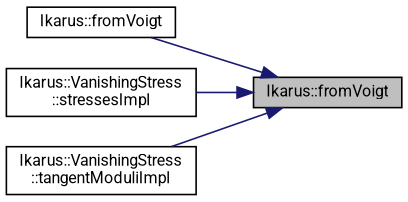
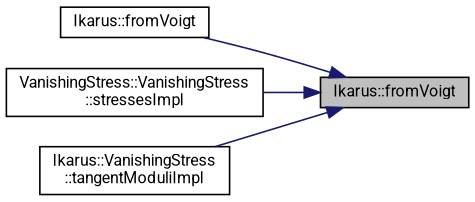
node "Ikarus::VanishingStress ::stressesImpl": label "Ikarus::VanishingStress ::stressesImpl" -> "VanishingStress::VanishingStress ::stressesImpl"
